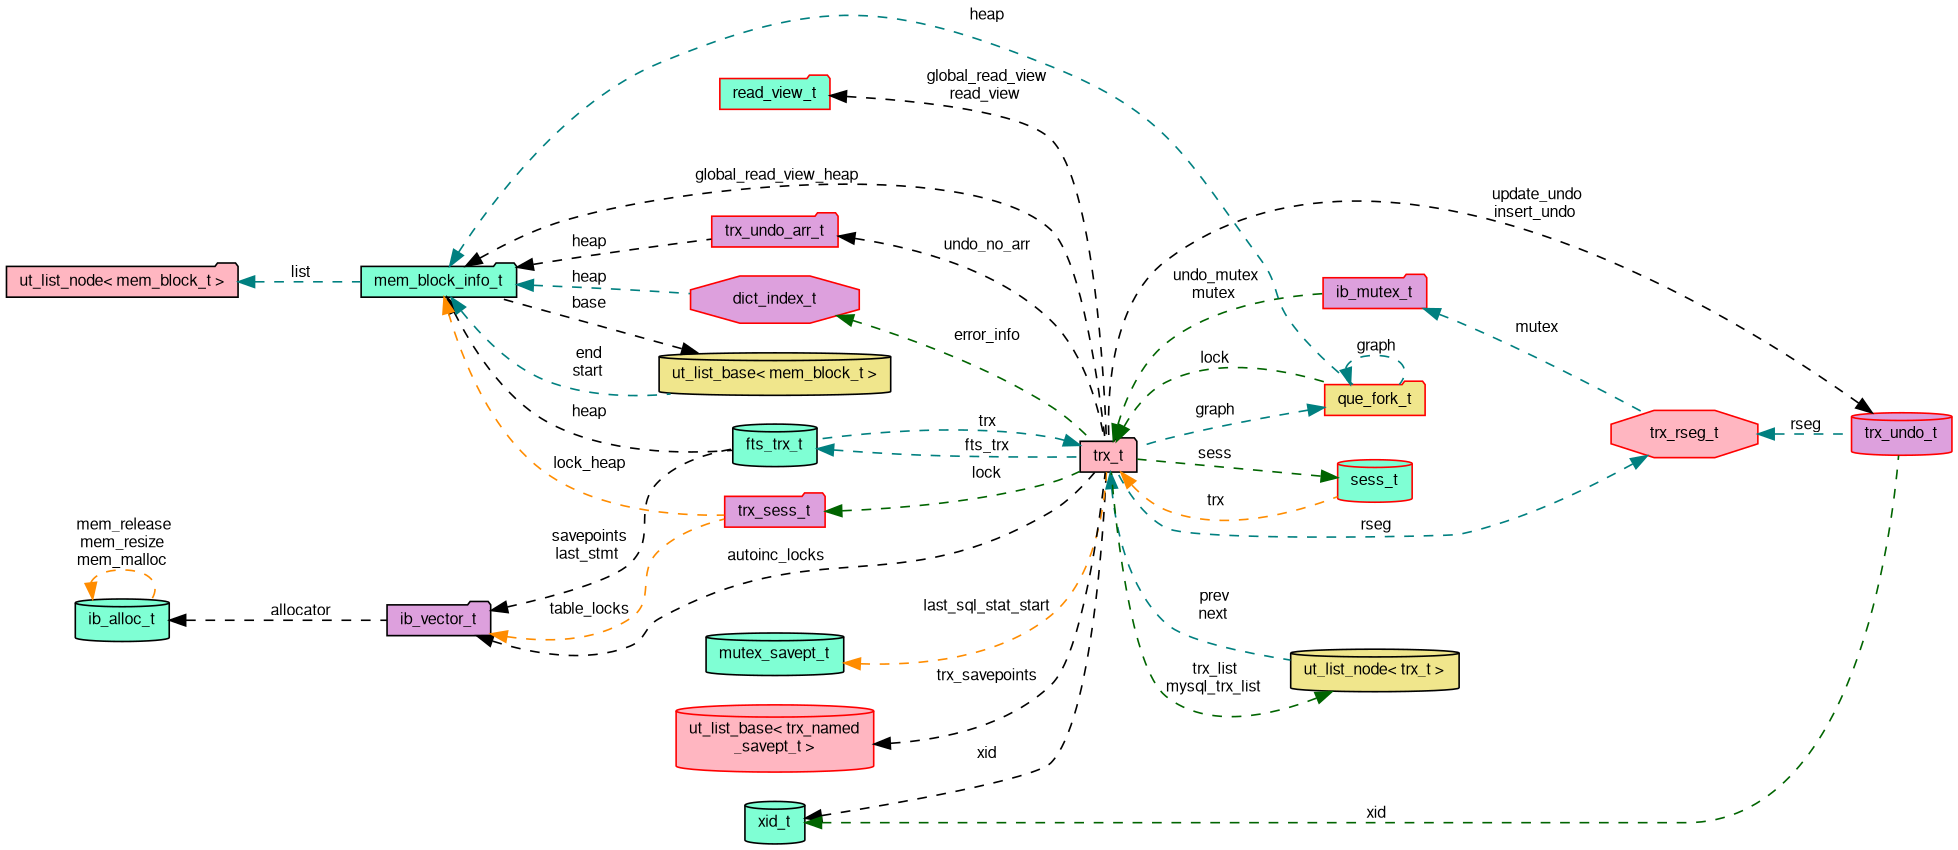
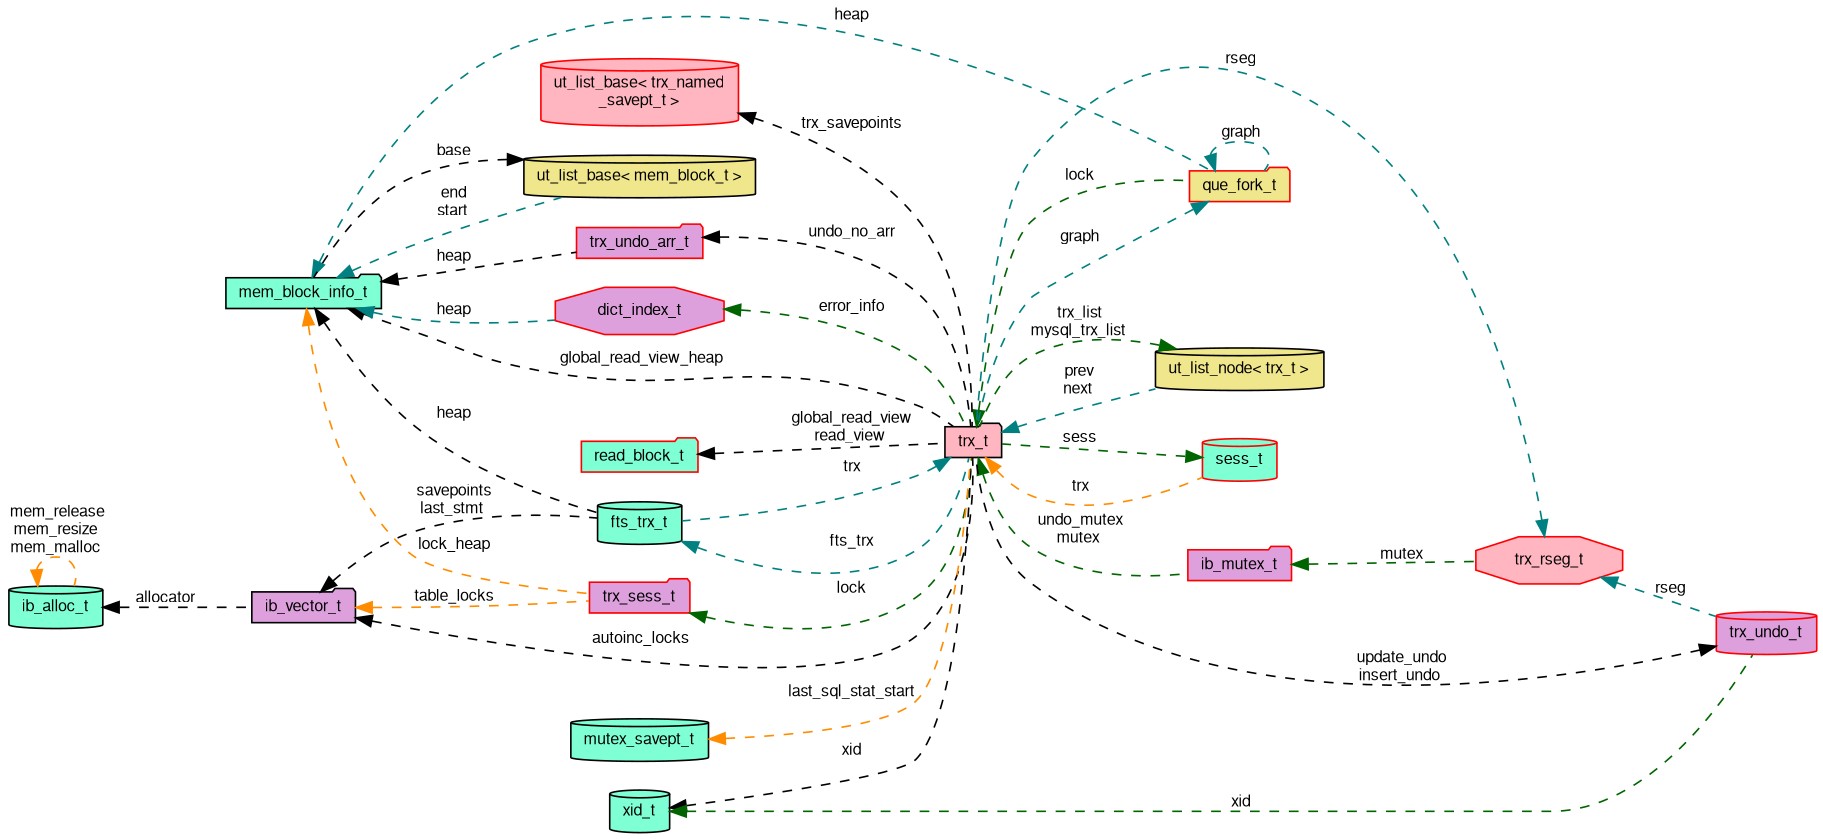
node "read_view_t": label "read_view_t" -> "read_block_t"
node "ut_list_node< mem_block_t >": removed
edge "trx_rseg_t" -> "ib_mutex_t": color teal -> darkgreen
